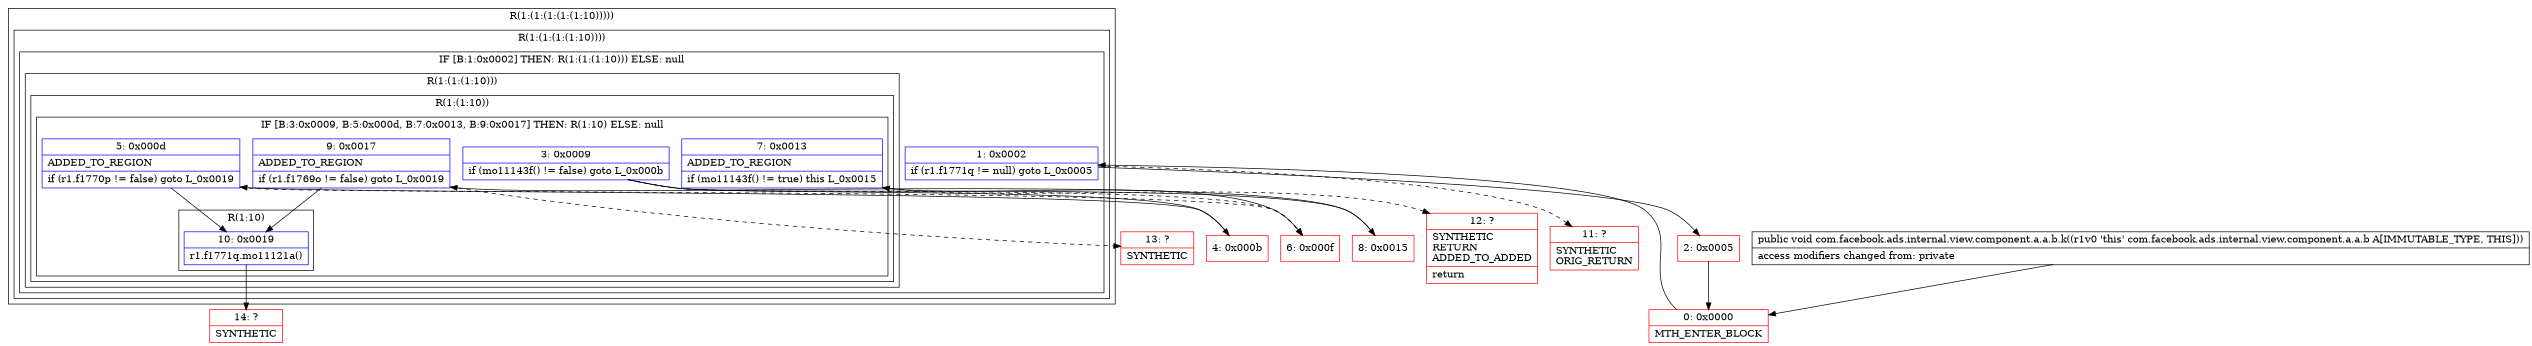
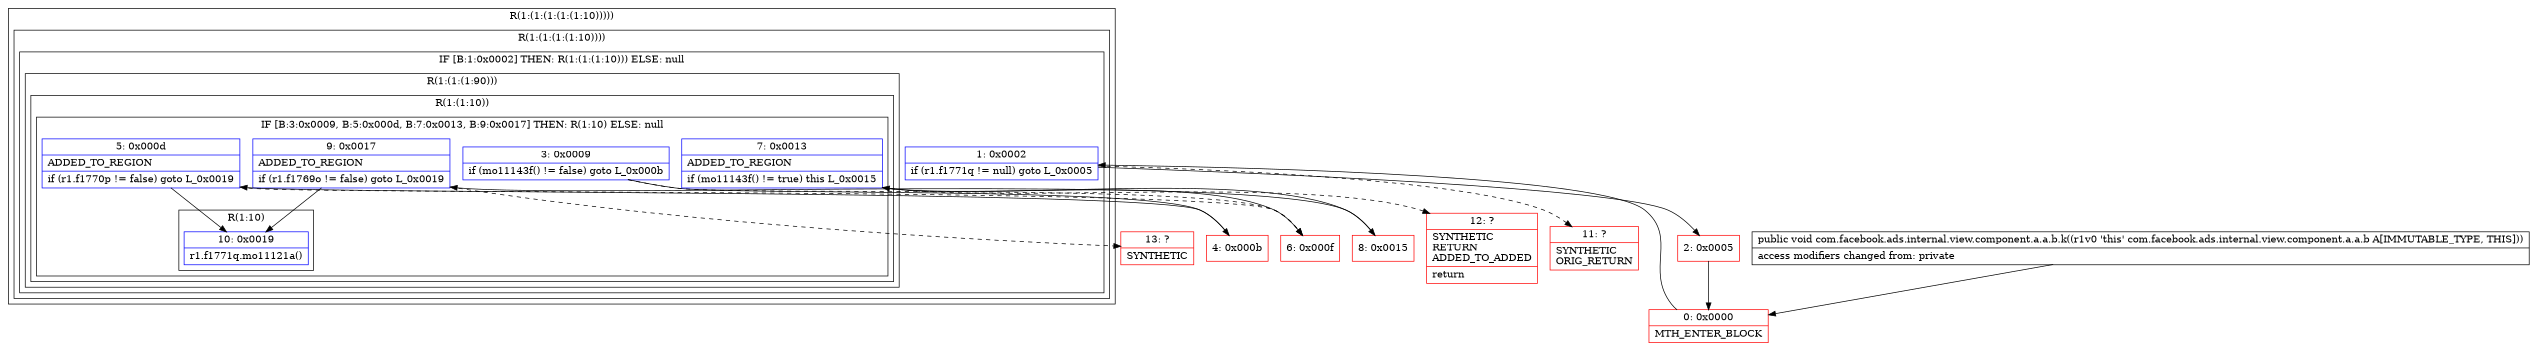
cluster "R(1:(1:(1:10)))": label "R(1:(1:(1:10)))" -> "R(1:(1:(1:90)))"
edge "3: 0x0009" -> "8: 0x0015": now "7: 0x0013" -> "8: 0x0015"
node "14: ?": removed
